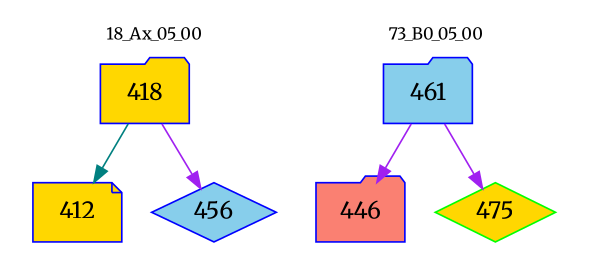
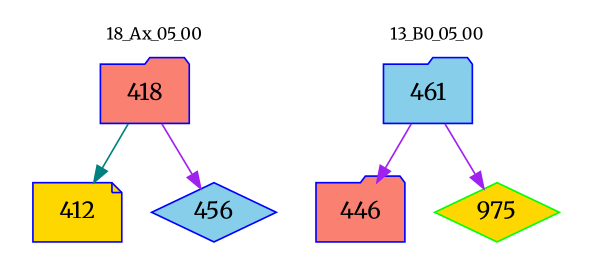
cluster "73_B0_05_00": label "73_B0_05_00" -> "13_B0_05_00"
node "418": fillcolor gold -> salmon
node "475": label "475" -> "975"
